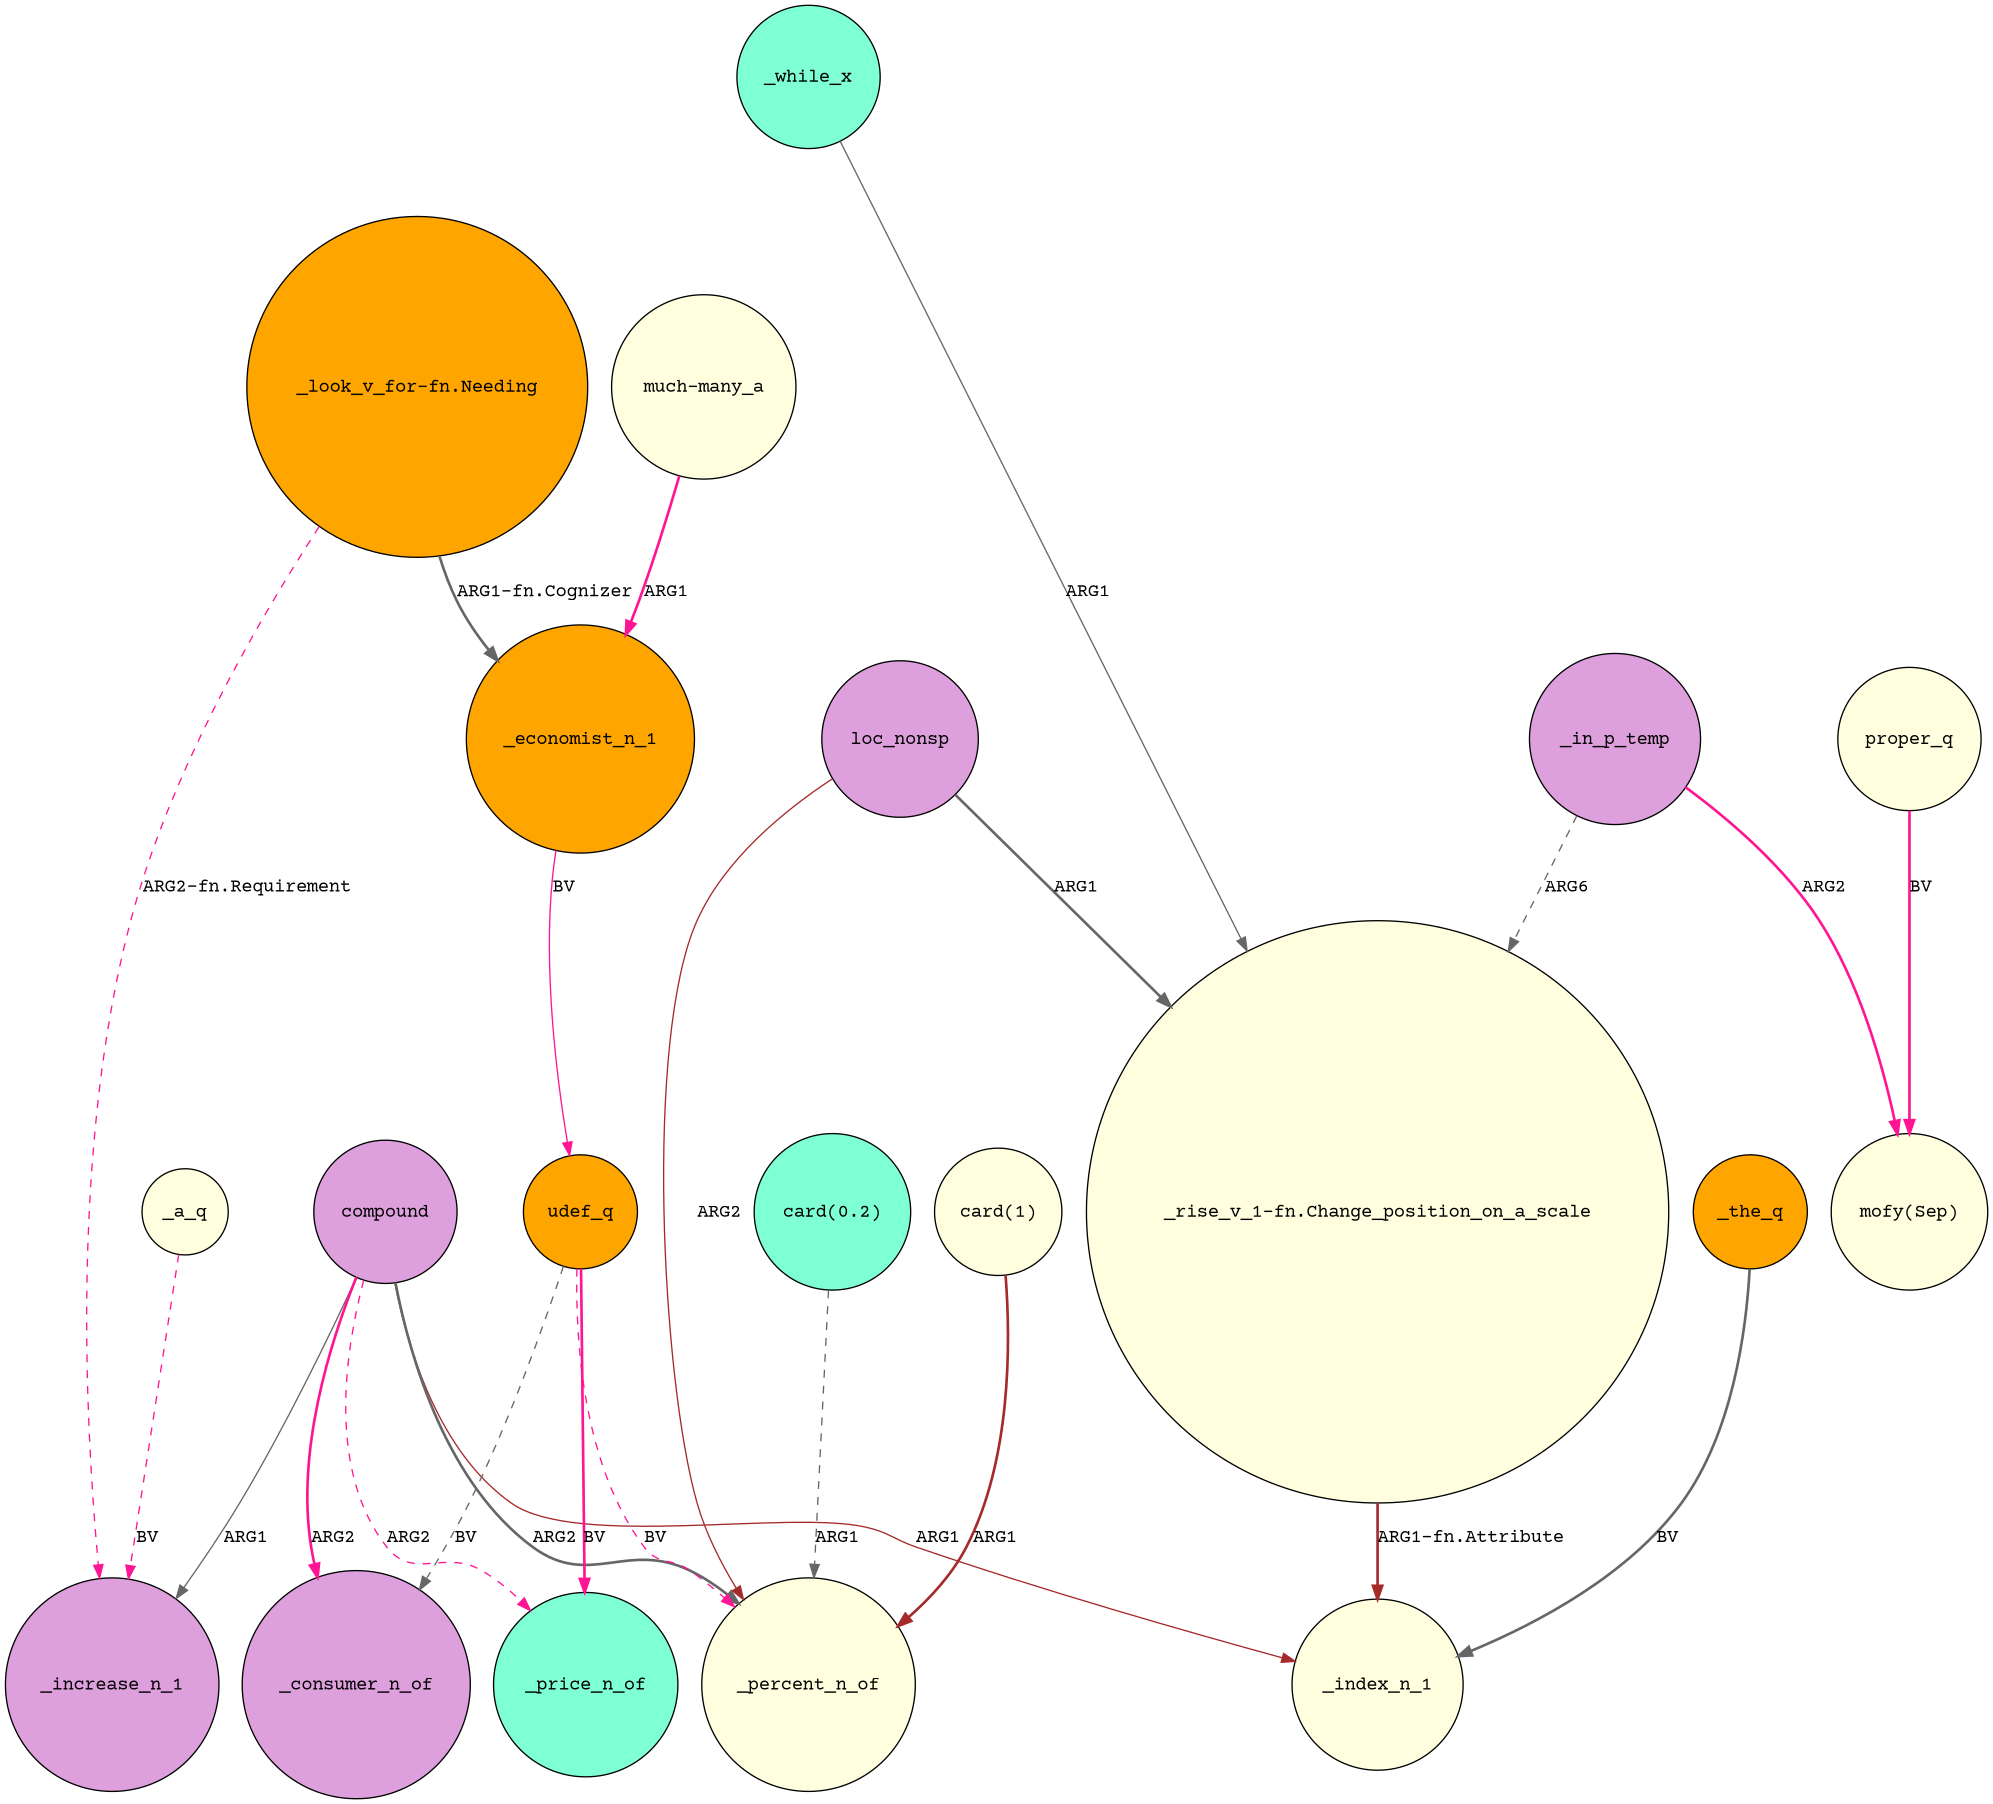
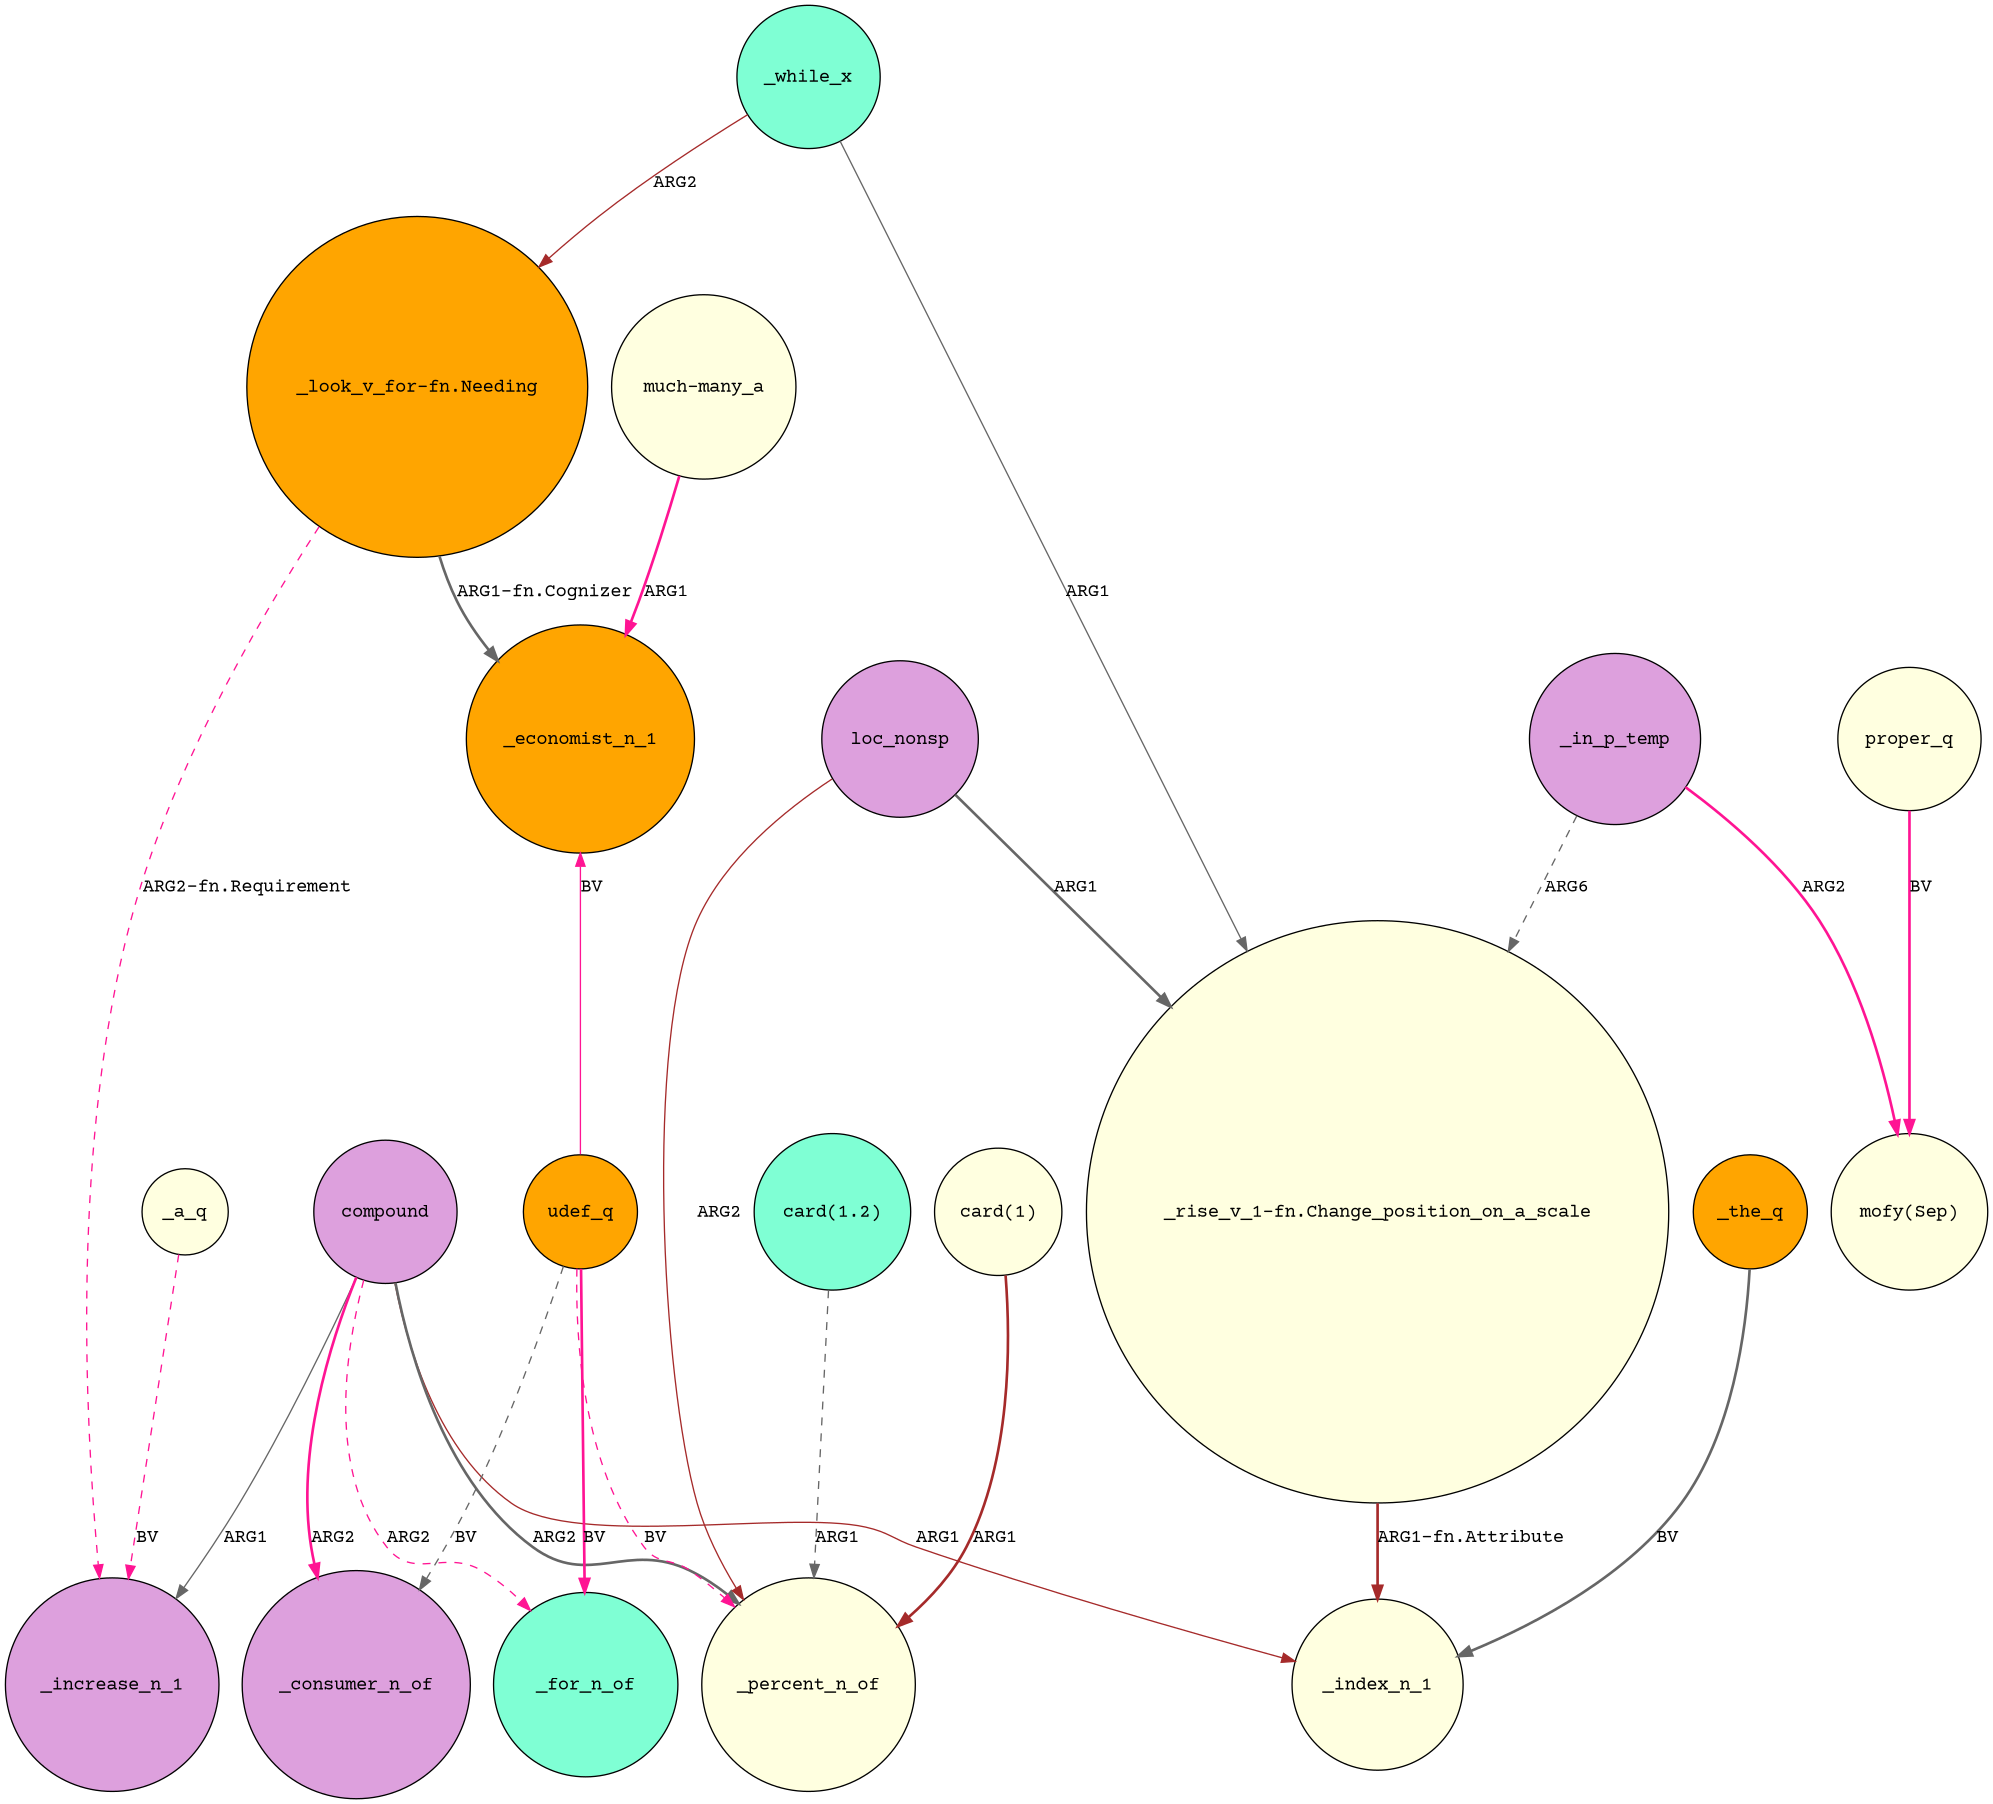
edge "_while_x" -> "_look_v_for-fn.Needing": added, label "ARG2"
edge "_economist_n_1" -> "udef_q": reversed
node "card(0.2)": label "card(0.2)" -> "card(1.2)"
node "_price_n_of": label "_price_n_of" -> "_for_n_of"
